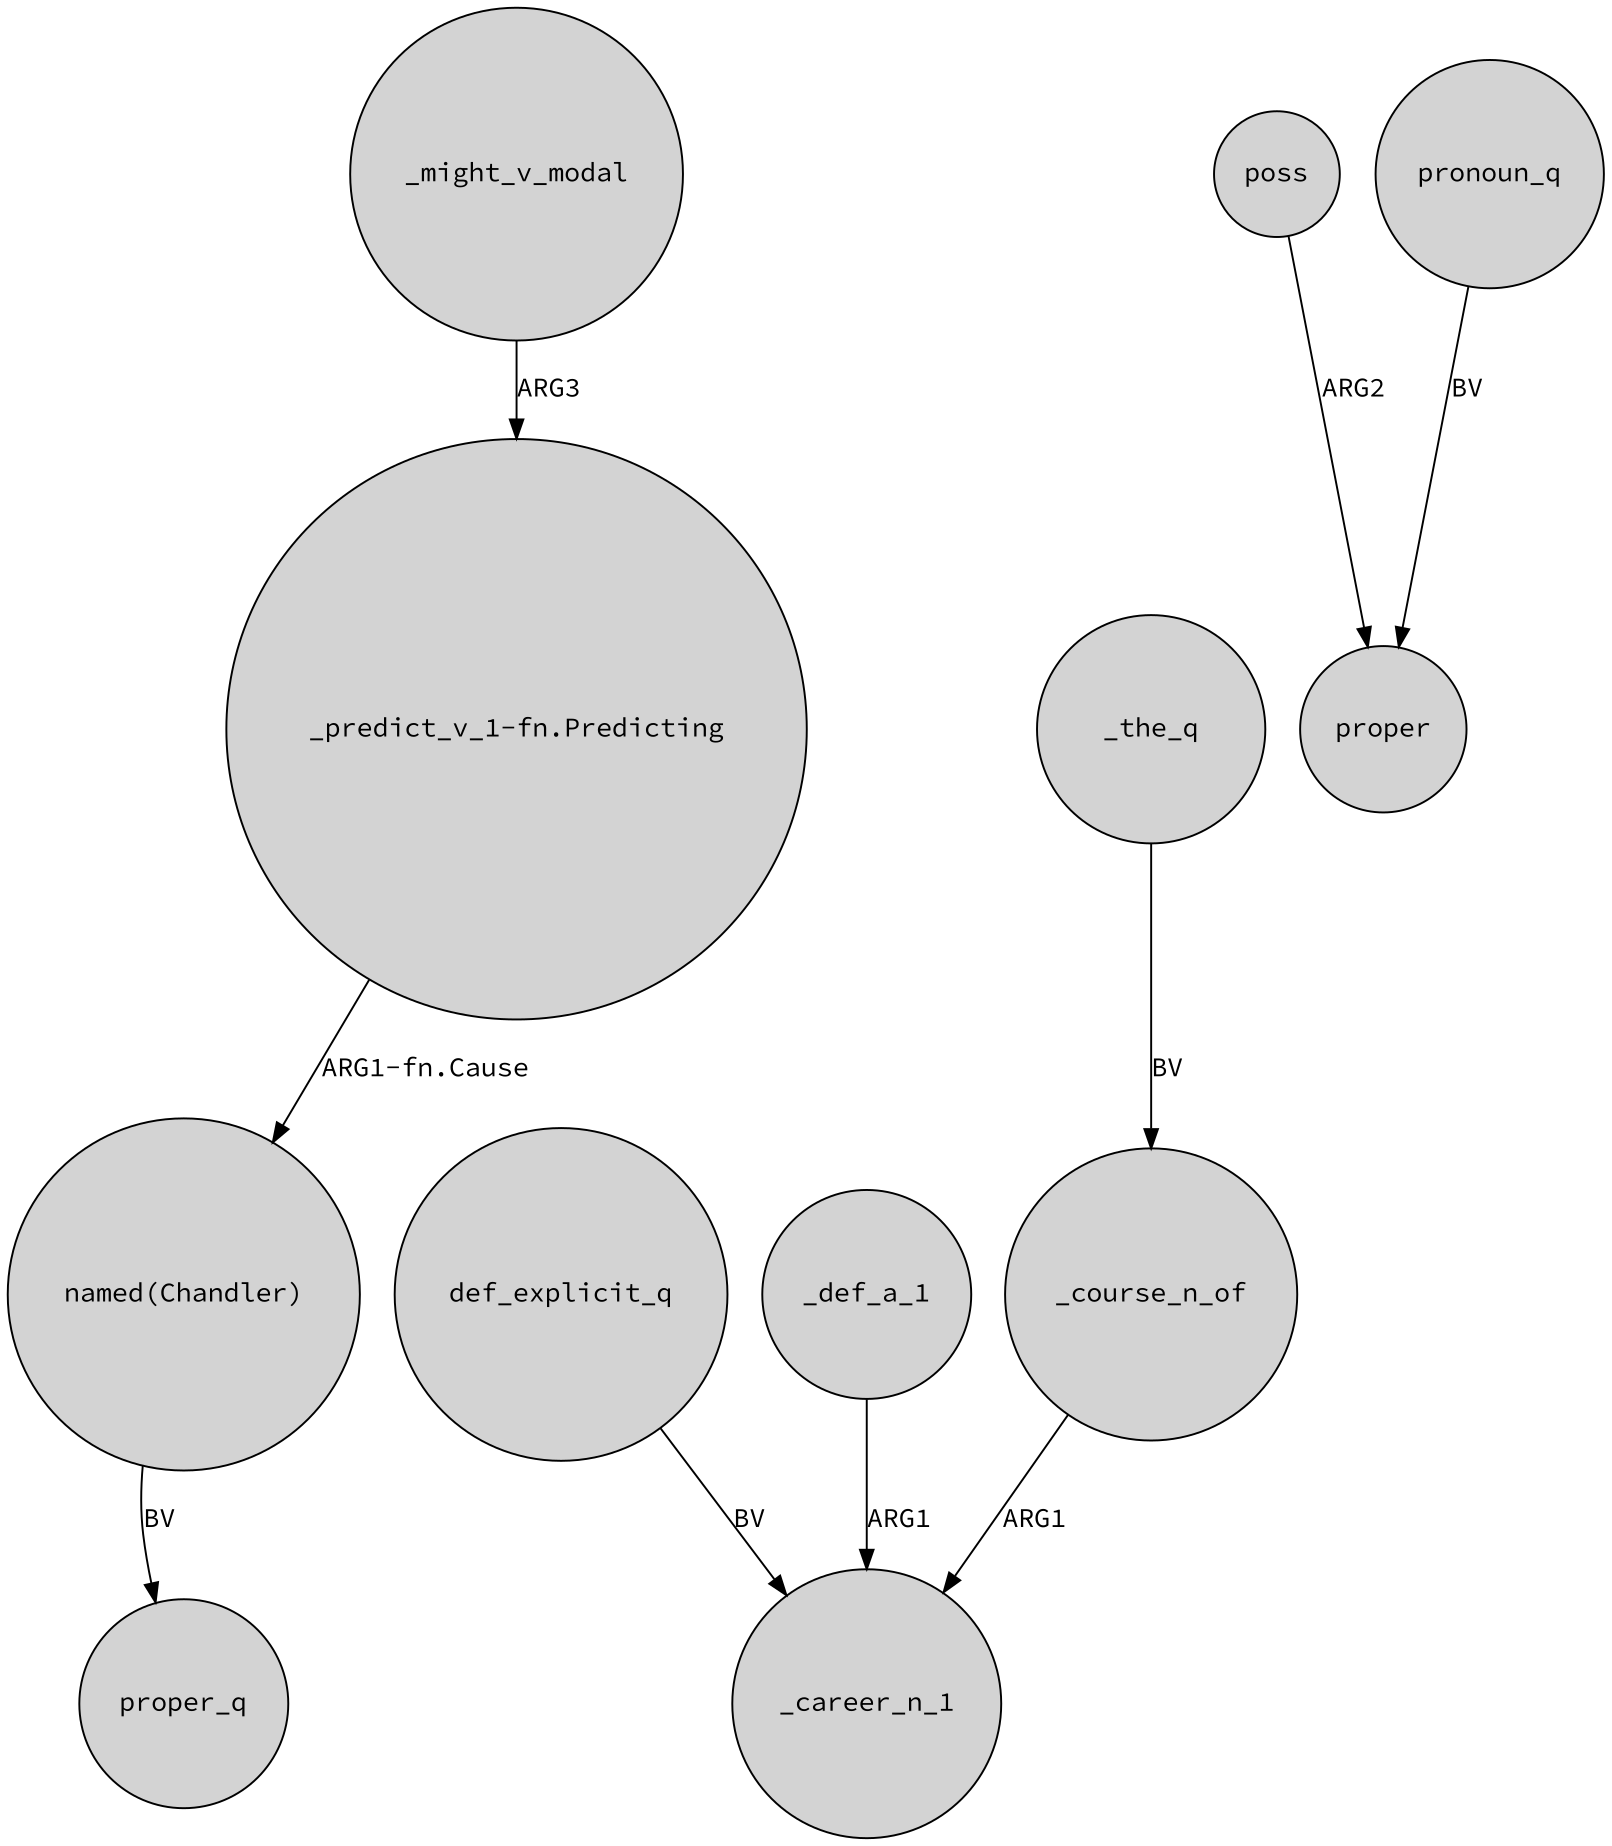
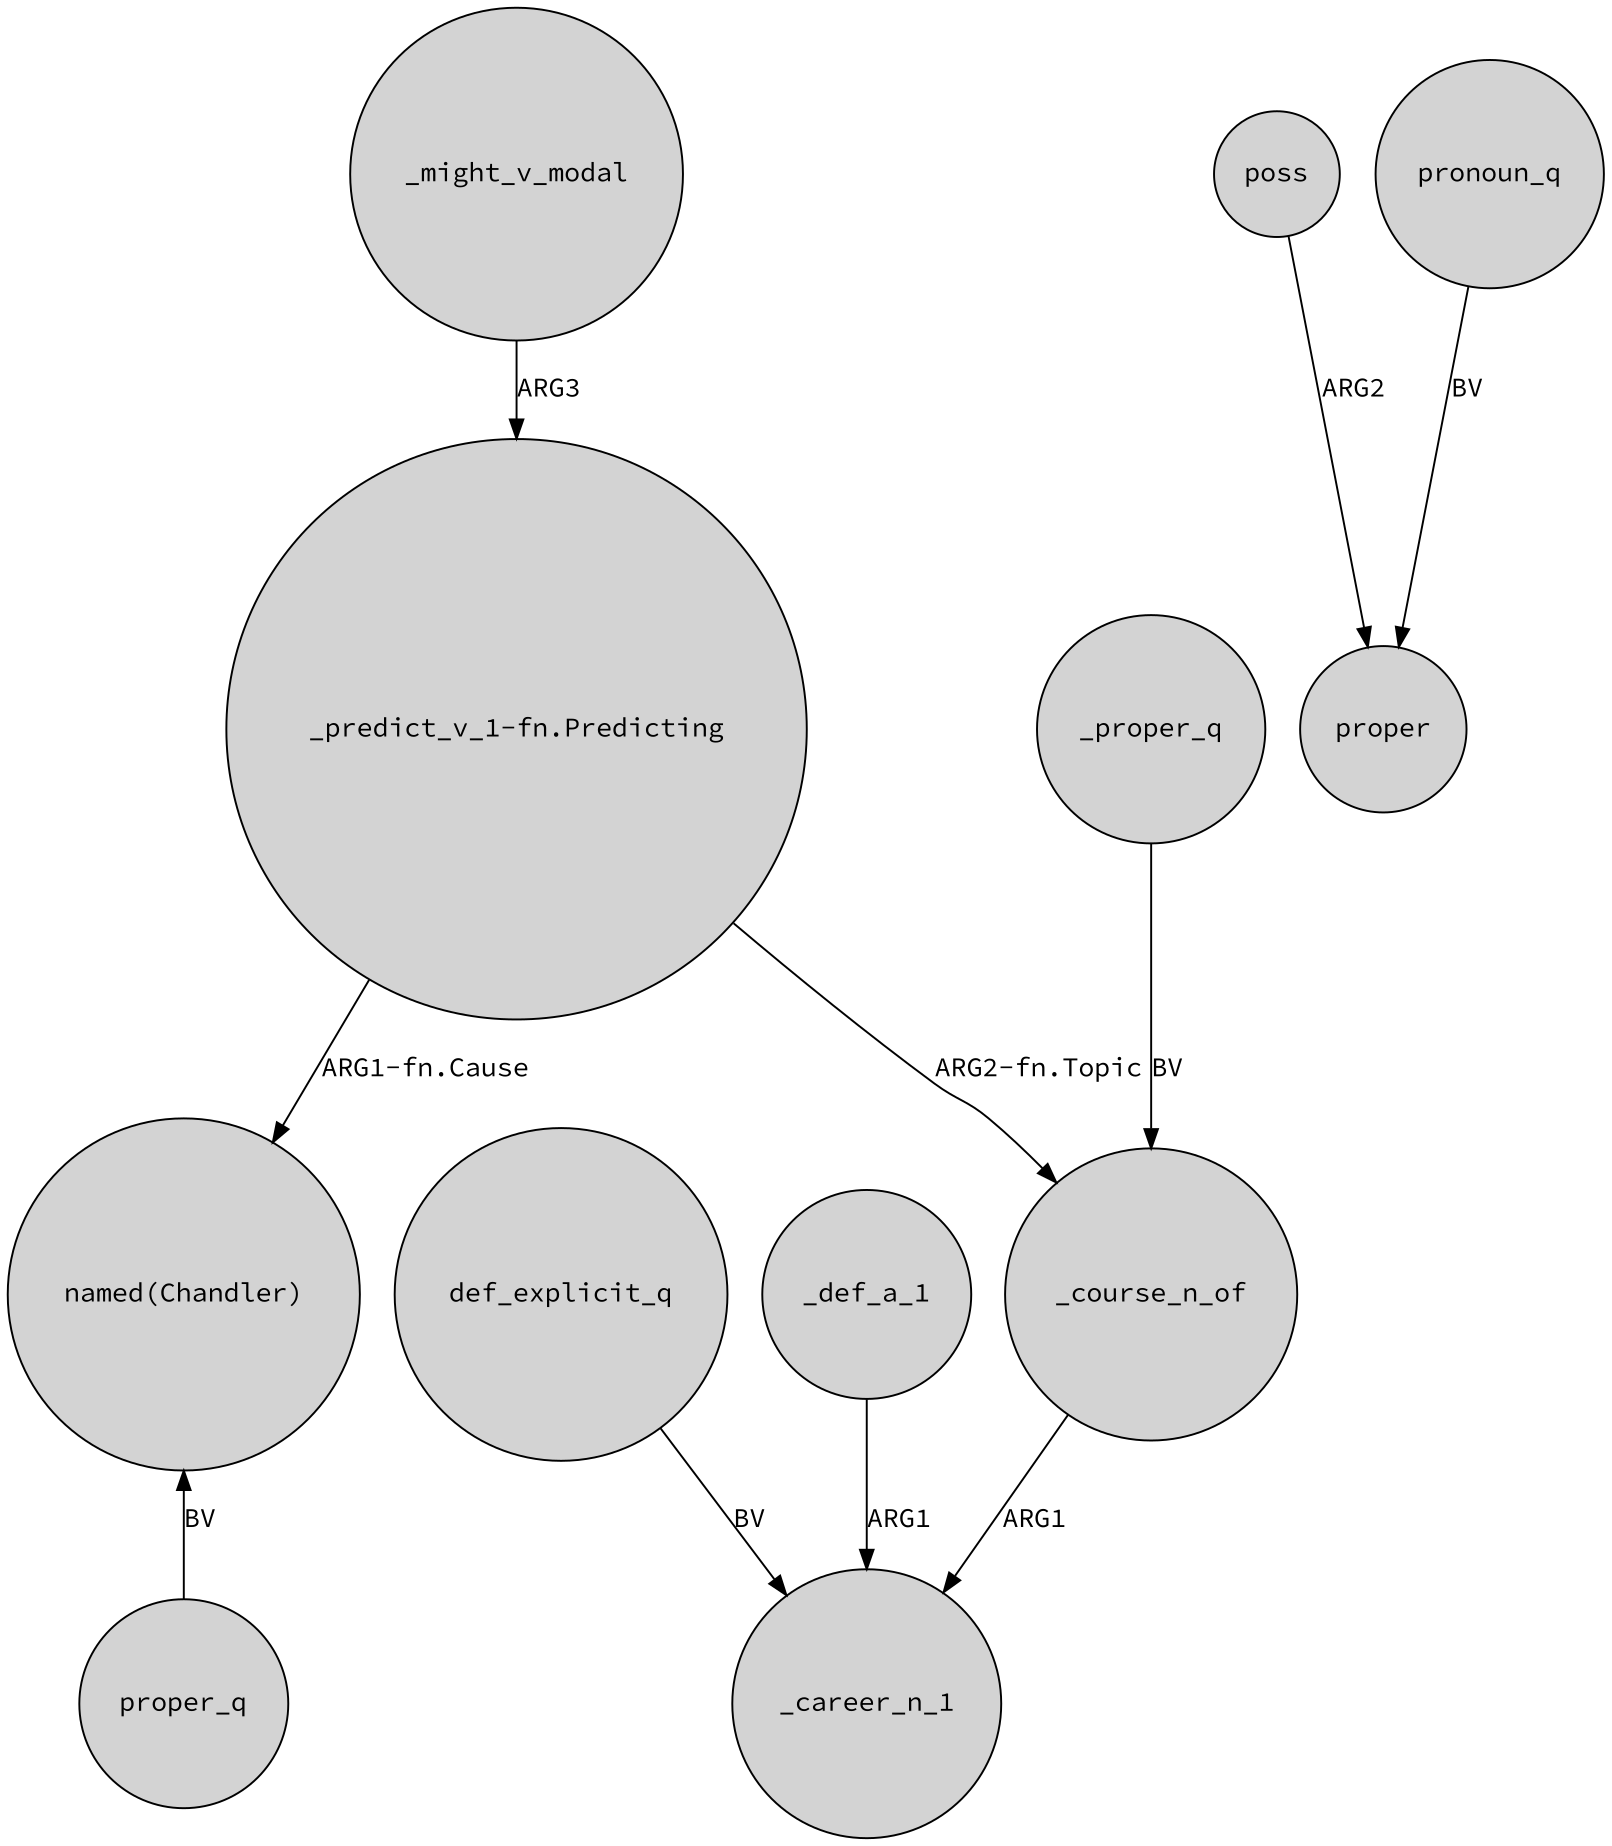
node "_the_q": label "_the_q" -> "_proper_q"
edge "_predict_v_1-fn.Predicting" -> "_course_n_of": added, label "ARG2-fn.Topic"
edge "named(Chandler)" -> "proper_q": reversed
